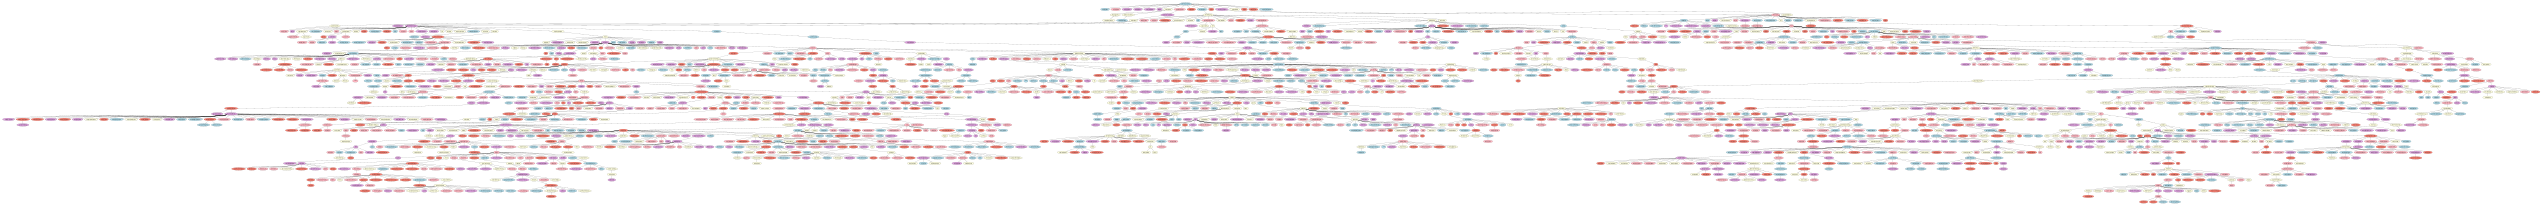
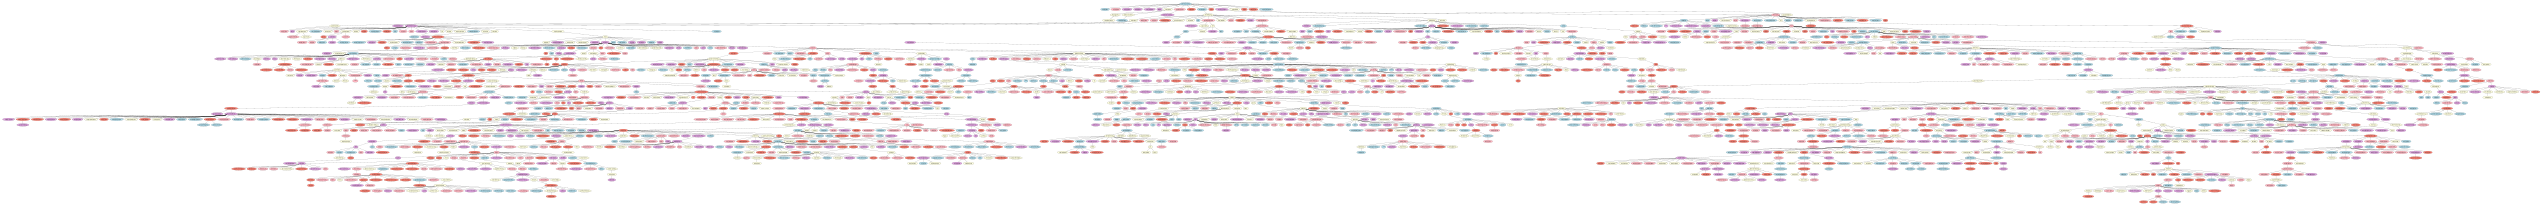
node "Los Hermanos": removed
node "Slightly Stoopid": added
node "Los Rodríguez": fillcolor lightyellow -> salmon
node "Gabriel Fauré": added
node "Arrested Develop": added
node "The Stranglers": fillcolor plum -> salmon
node "Bobby Darin": added
node "Alesana": removed
node "Gene Vincent": fillcolor lightyellow -> salmon
node "Iced Earth": added
